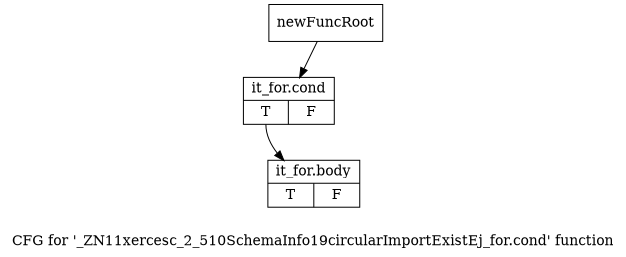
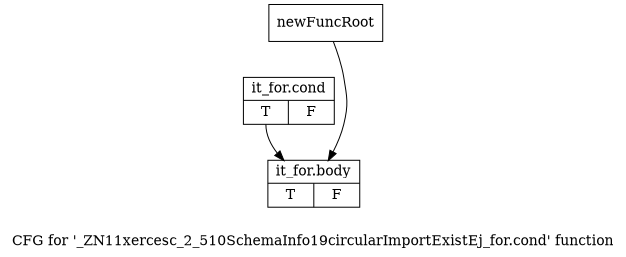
edge "newFuncRoot" -> "it_for.cond": now "newFuncRoot" -> "it_for.body"
